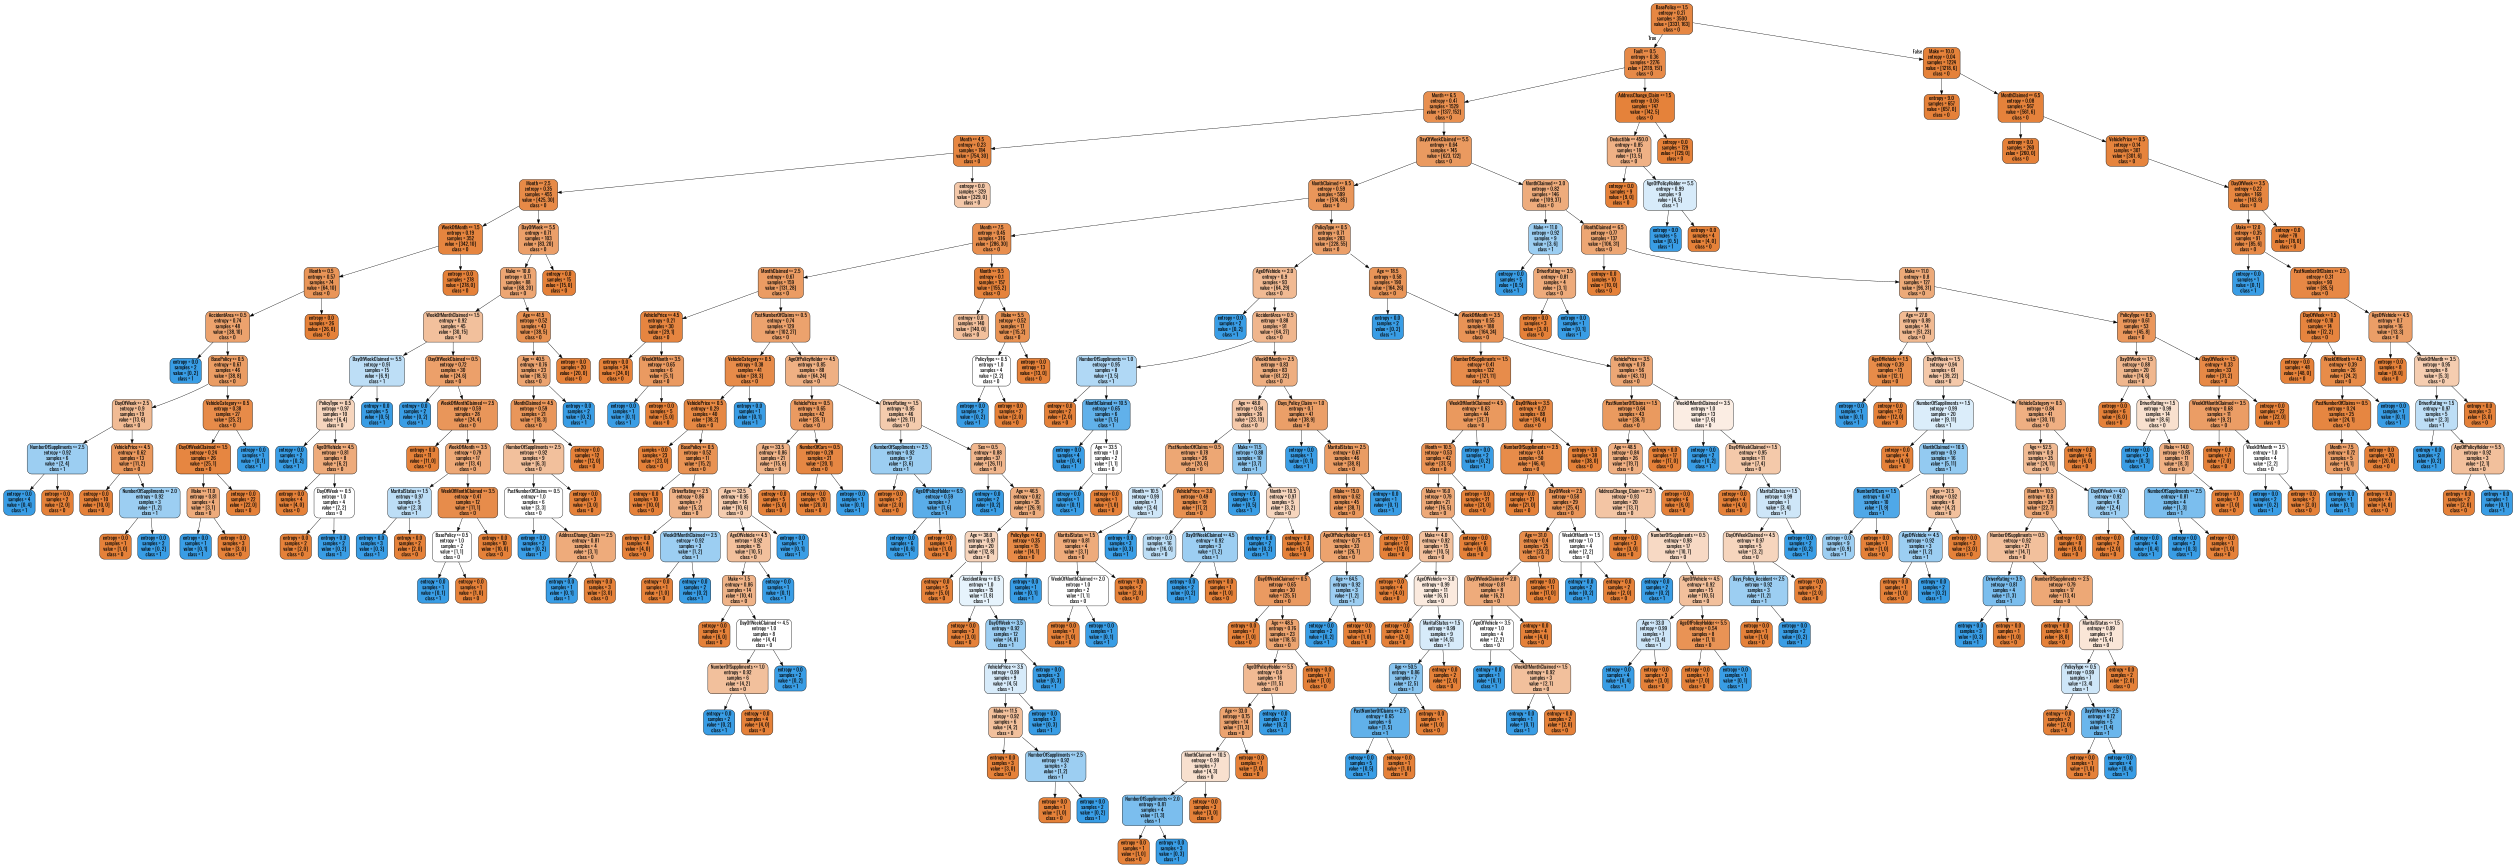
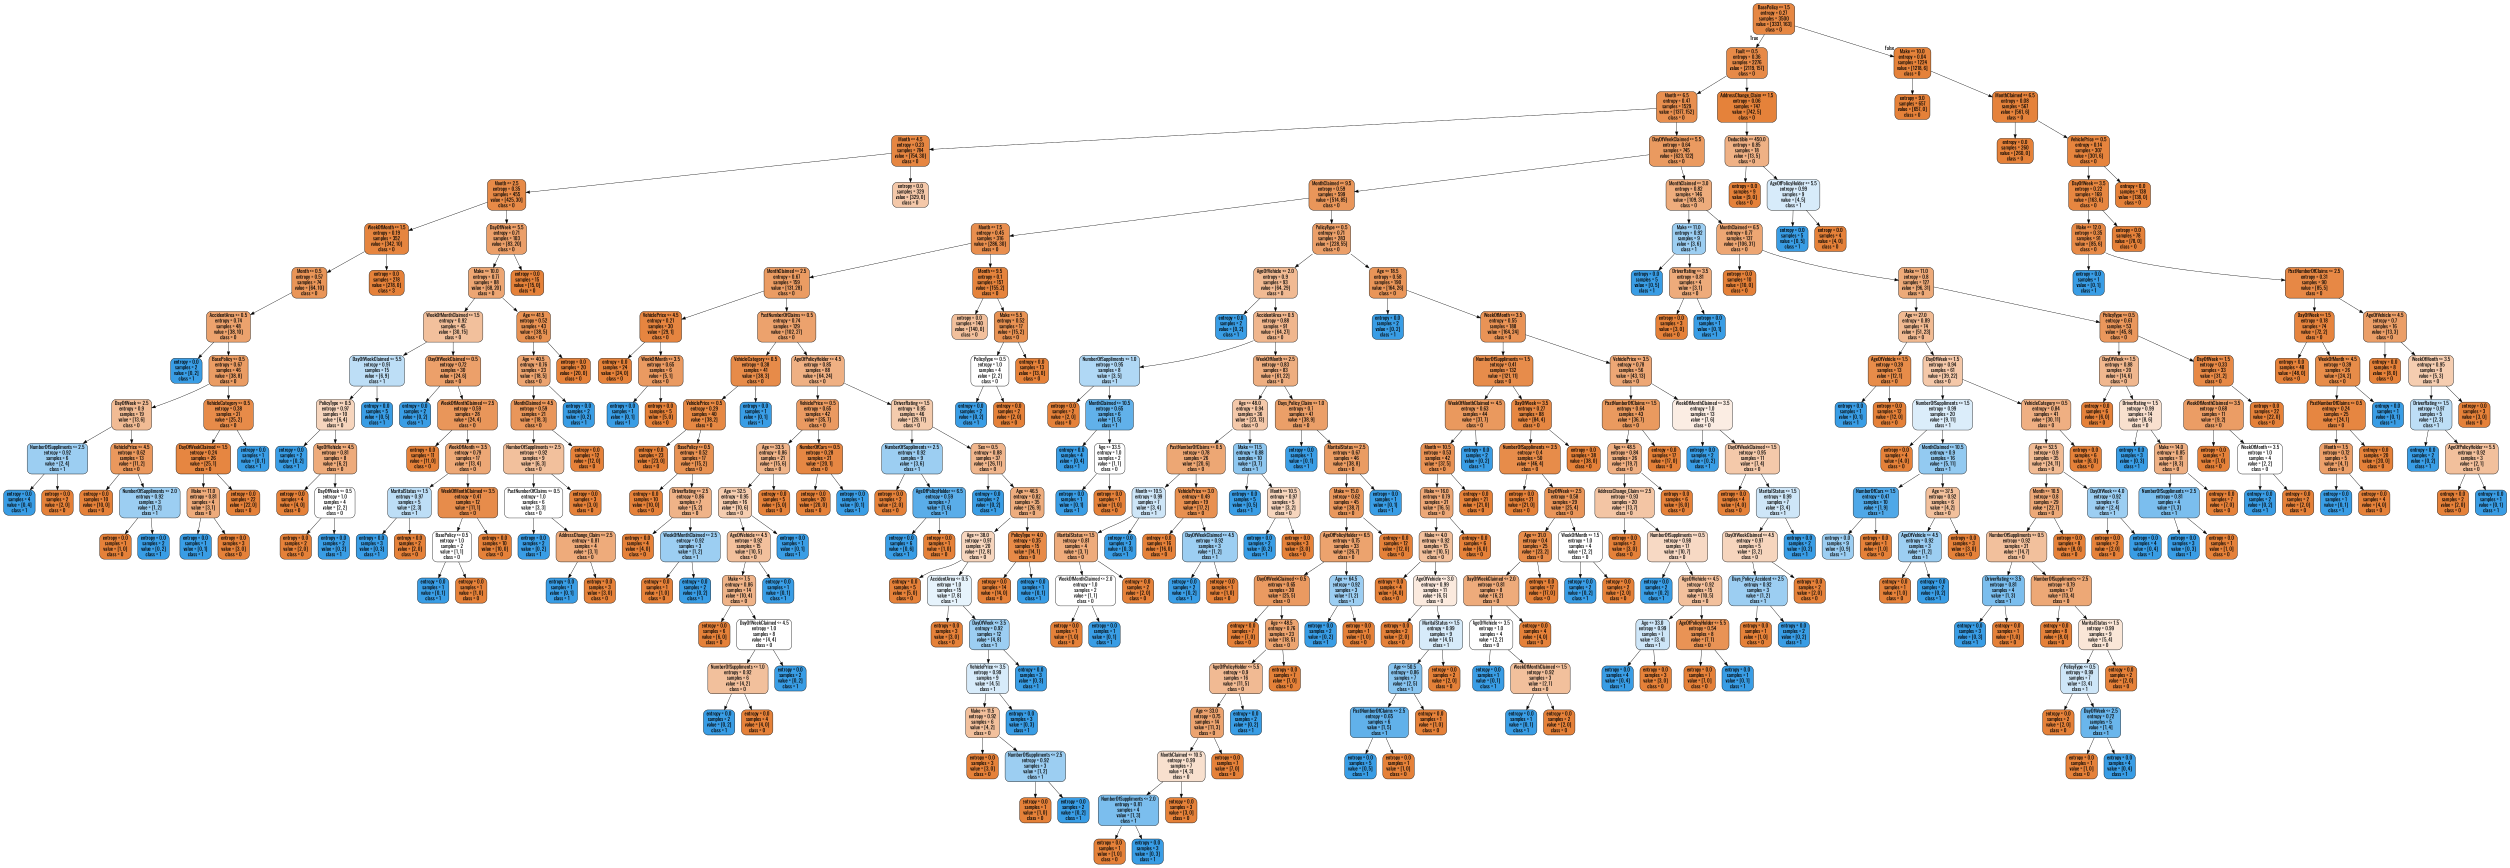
node "entropy = 0.0 samples = 729 value = [729, 0] class = 0": removed
node "entropy = 0.0 samples = 138 value = [138, 0] class = 0": added
node "entropy = 0.0 value = 78 value = [78, 0] class = 0": label "entropy = 0.0 value = 78 value = [78, 0] class = 0" -> "entropy = 0.0 samples = 78 value = [78, 0] class = 0"
node "entropy = 0.0 samples = 278 value = [278, 0] class = 0": label "entropy = 0.0 samples = 278 value = [278, 0] class = 0" -> "entropy = 0.0 samples = 278 value = [278, 0] class = 3"
node "entropy = 0.0 samples = 26 value = [26, 0] class = 0": removed
node "entropy = 0.0 entropy = 13 value = [13, 0] class = 0": label "entropy = 0.0 entropy = 13 value = [13, 0] class = 0" -> "entropy = 0.0 samples = 13 value = [13, 0] class = 0"
node "entropy = 0.0 class = 11 value = [11, 0] class = 0": label "entropy = 0.0 class = 11 value = [11, 0] class = 0" -> "entropy = 0.0 samples = 11 value = [11, 0] class = 0"
node "samples = 0.0 samples = 23 value = [23, 0] class = 0": label "samples = 0.0 samples = 23 value = [23, 0] class = 0" -> "entropy = 0.0 samples = 23 value = [23, 0] class = 0"
node "entropy = 0.0 samples = 16 value = [16, 0] class = 0": fillcolor #bddef6 -> #e58139
node "entropy = 0.0 samples = 14 value = [14, 0] class = 0": added
